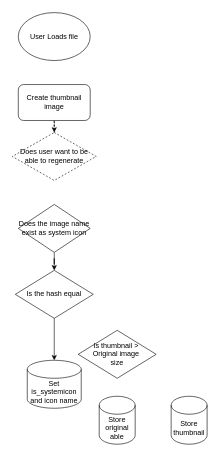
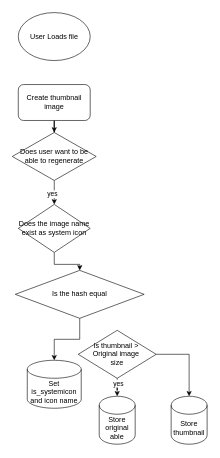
edge "Create thumbnail image" -> "Does user want to be able to regenerate": style dashed -> solid
node "Does user want to be able to regenerate": style dashed -> solid
edge "Does user want to be able to regenerate" -> "Does the image name exist as system icon": added, label "yes"
node "Is the hash equal": size 78x48 -> 129x48
edge "Is thumbnail > Original image size" -> "Store thumbnail": added
edge "Is thumbnail > Original image size" -> "Store original able": added, label "yes"
